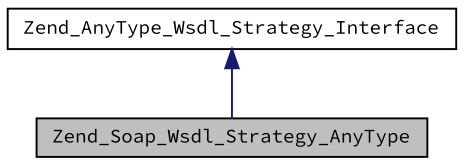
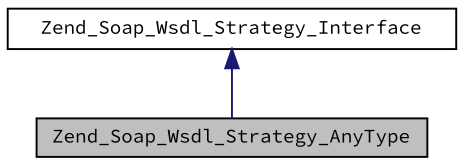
node "Zend_AnyType_Wsdl_Strategy_Interface": label "Zend_AnyType_Wsdl_Strategy_Interface" -> "Zend_Soap_Wsdl_Strategy_Interface"
